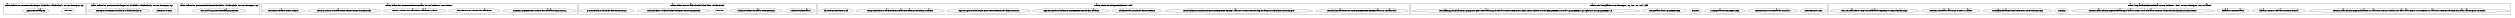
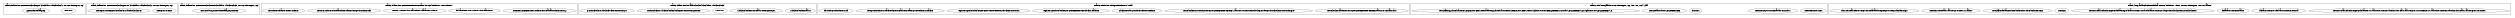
cluster "static __init int init_posix_kmem(void)": label "static __init int init_posix_kmem(void)" -> "static __init int init_posix_timers(void)"
node "init_timer_new_timer_it_real_timer": label "init_timer_new_timer_it_real_timer" -> "delta_timer_new_timer_it_real_timer"
node "nsec_great_NSEC_PER_SEC": removed
